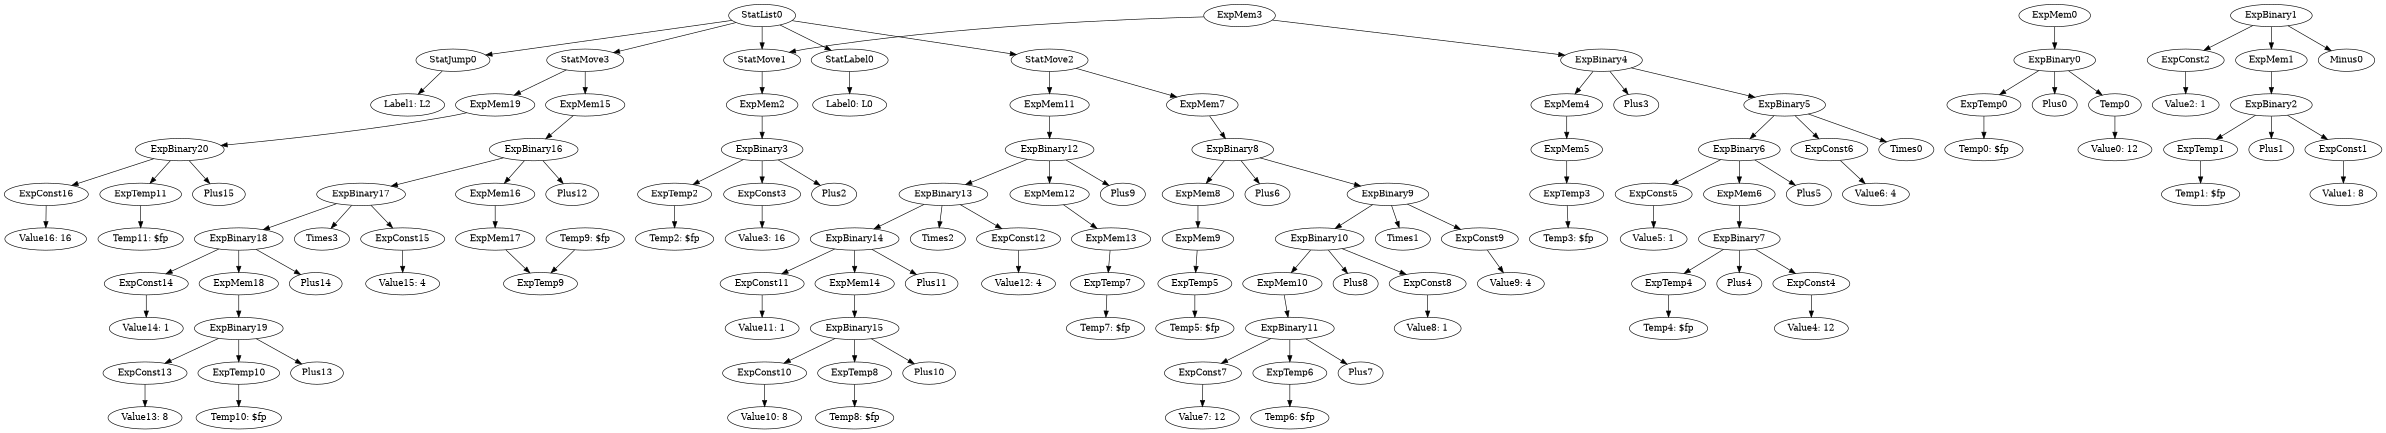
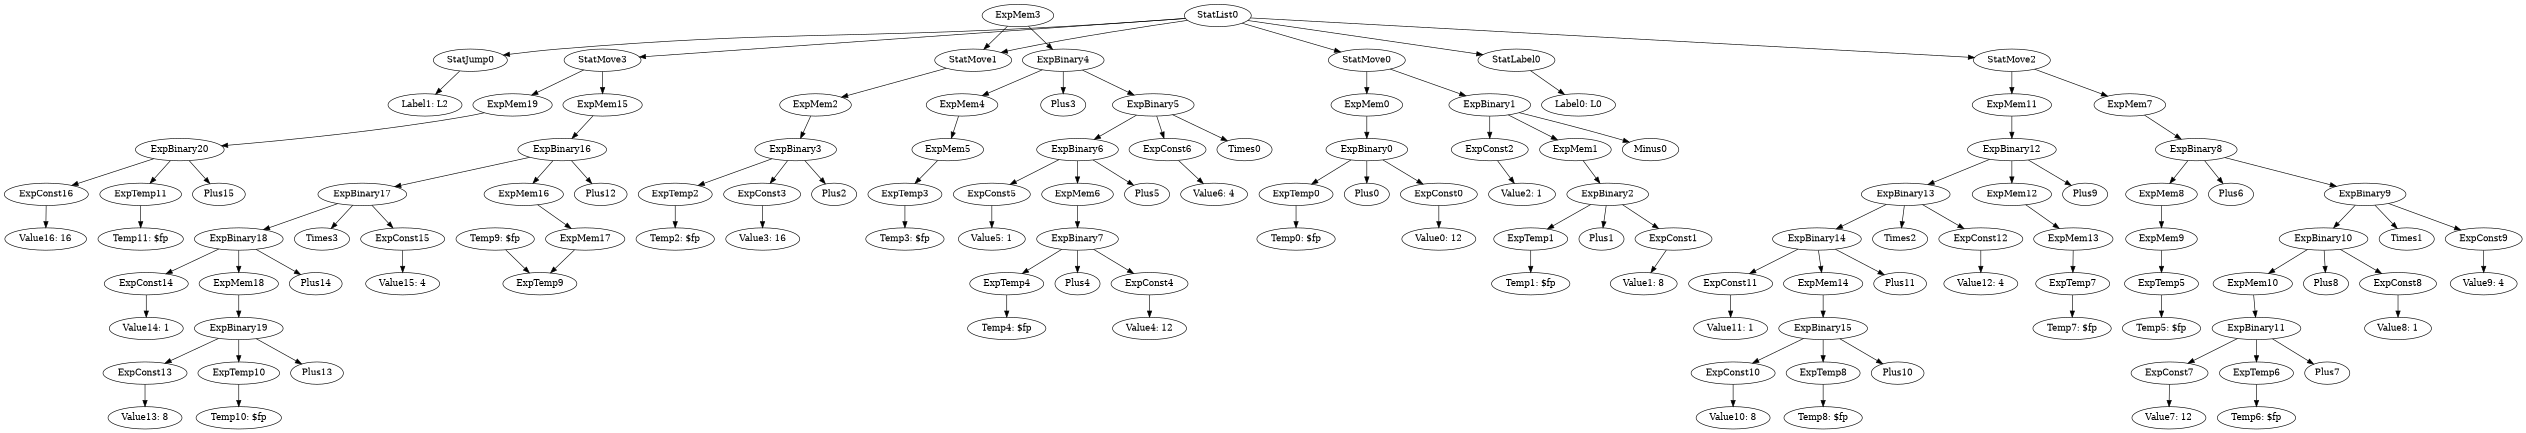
node "StatMove0": added
node "Temp0": label "Temp0" -> "ExpConst0"
